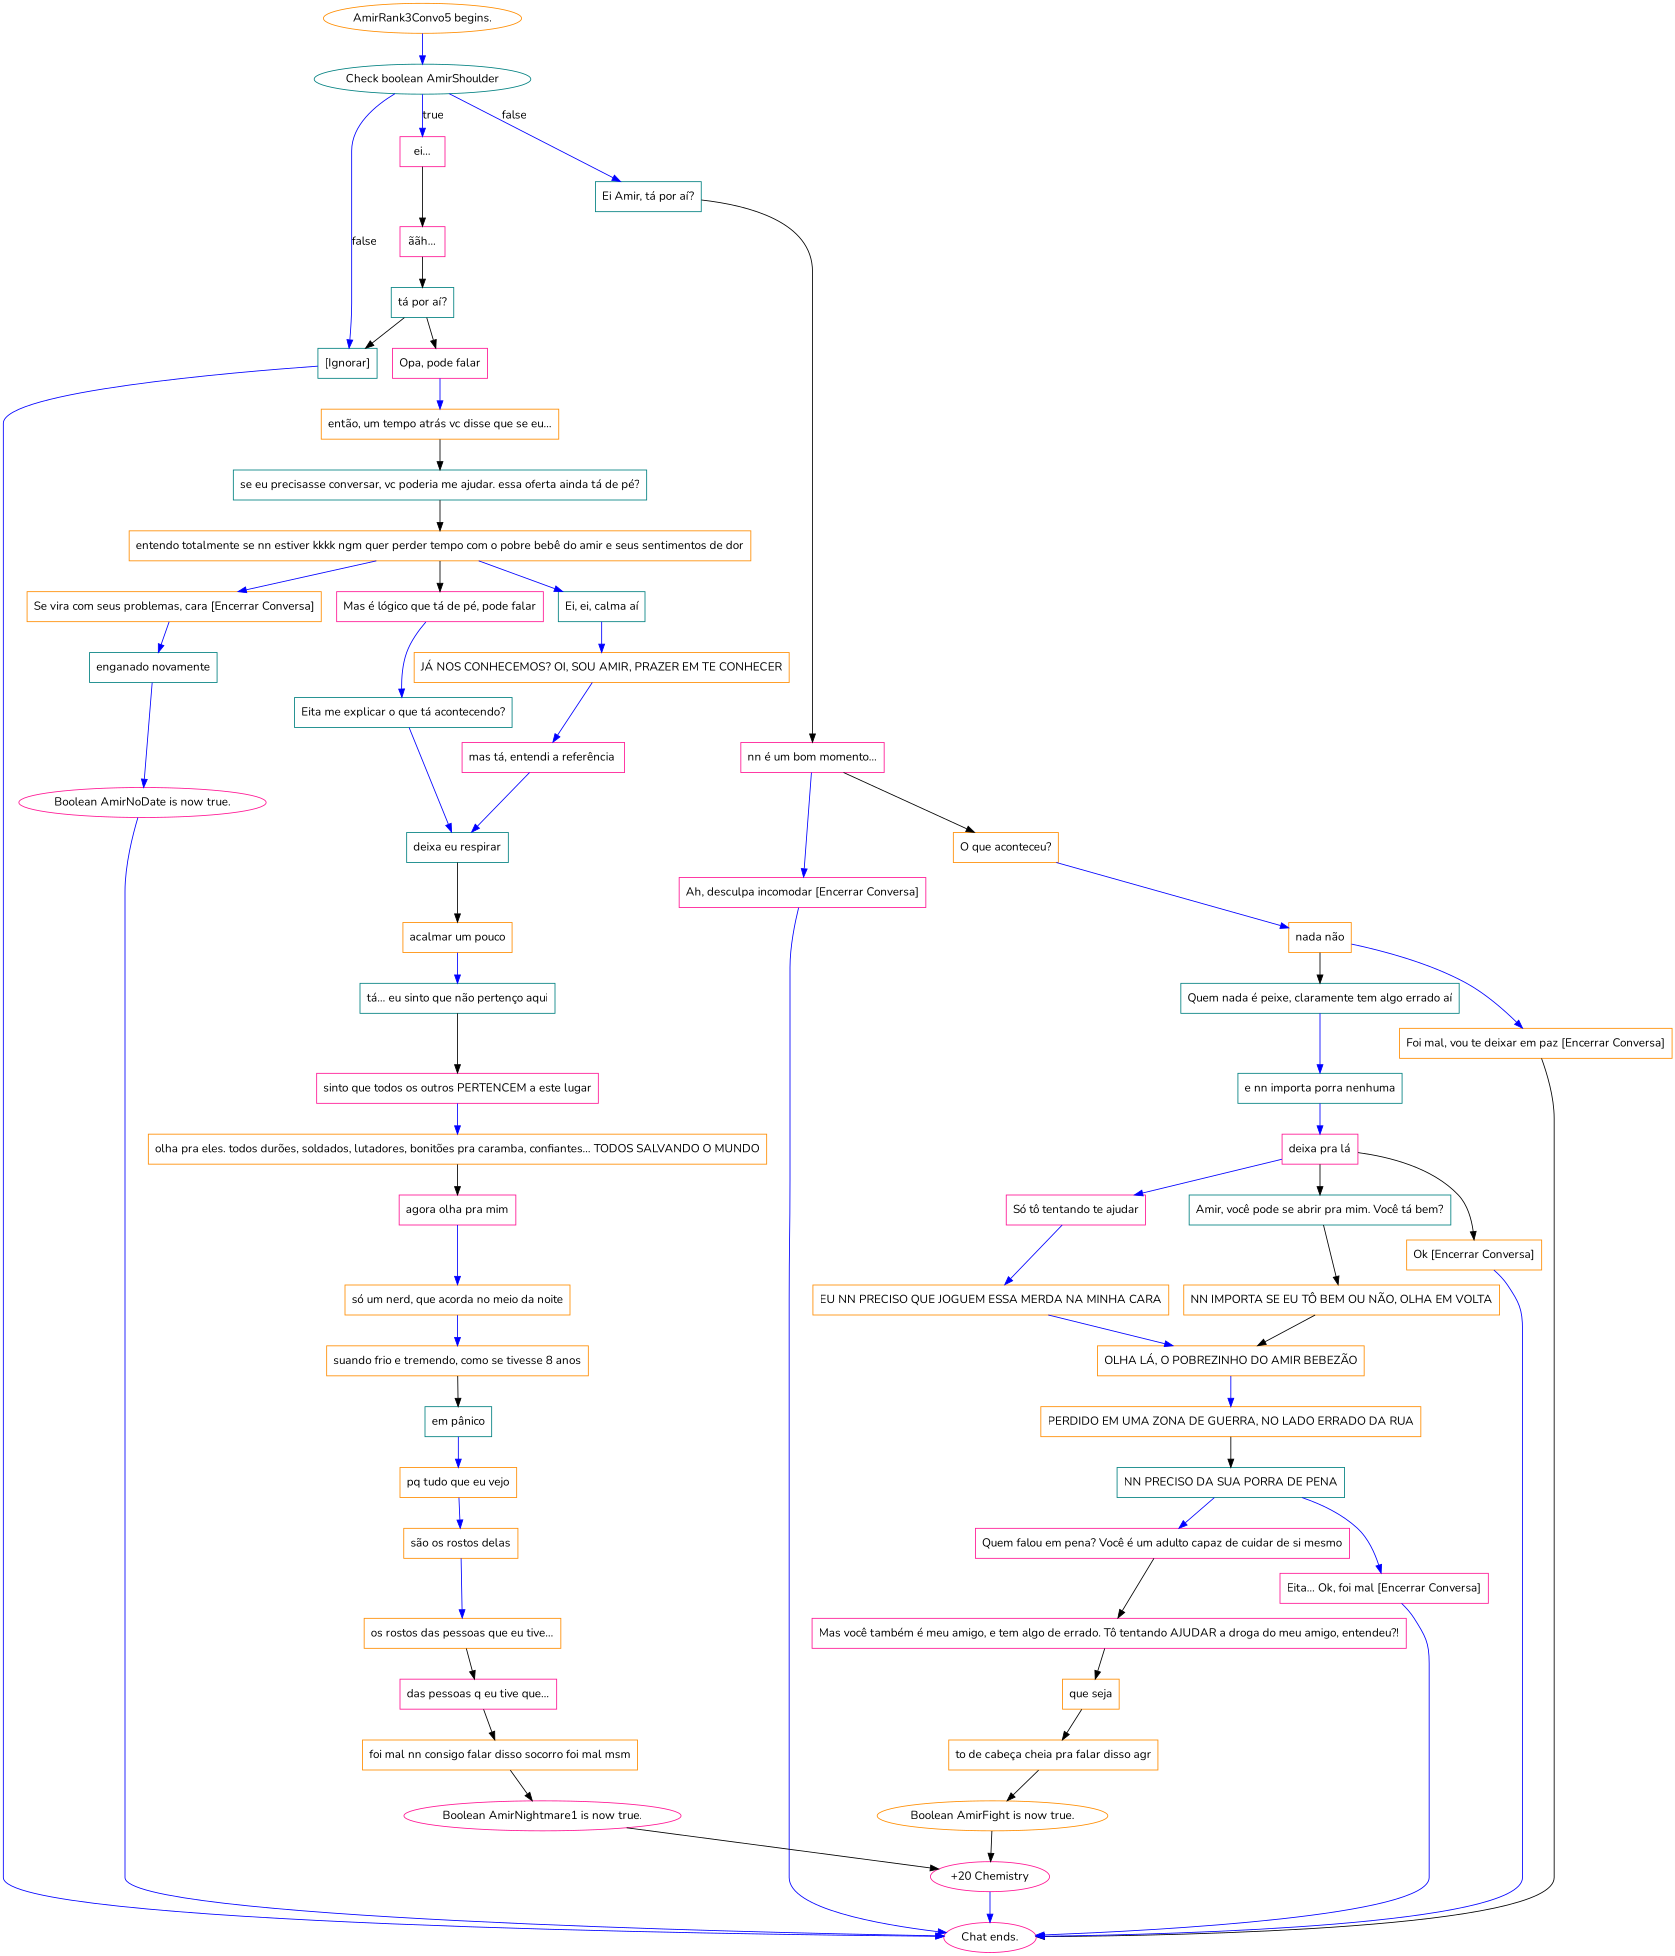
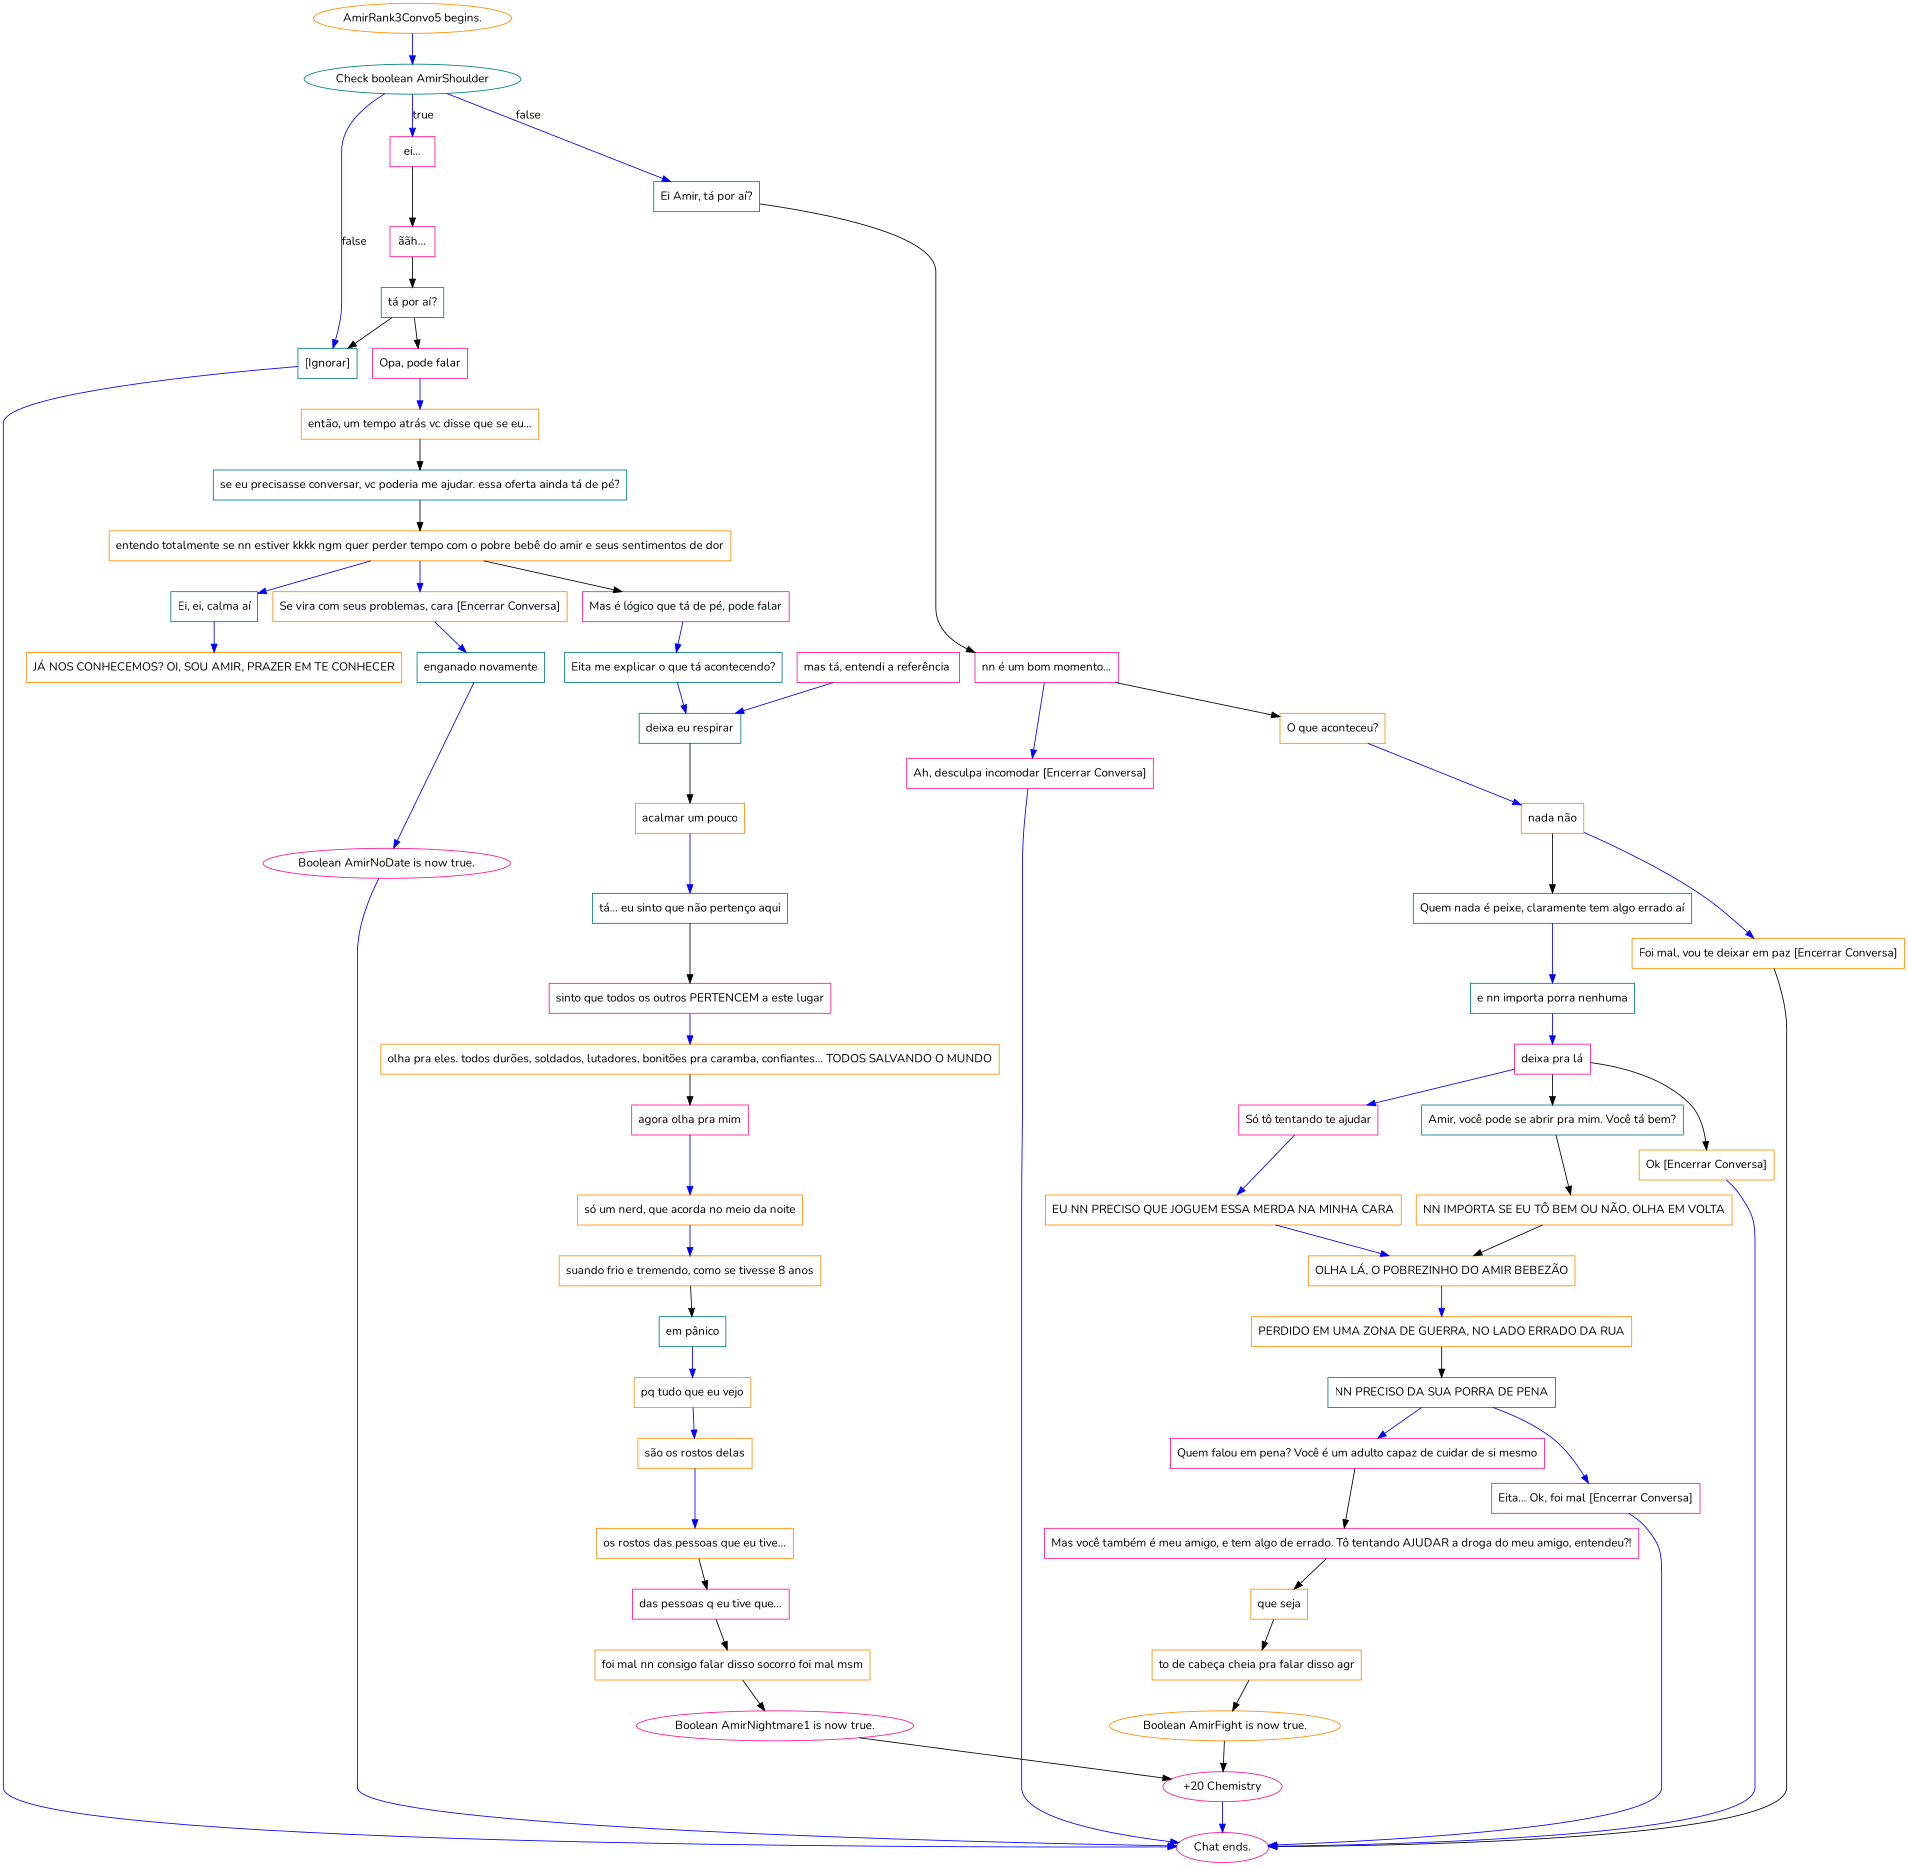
edge "JÁ NOS CONHECEMOS? OI, SOU AMIR, PRAZER EM TE CONHECER" -> "mas tá, entendi a referência": removed
